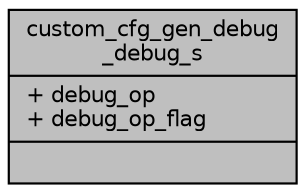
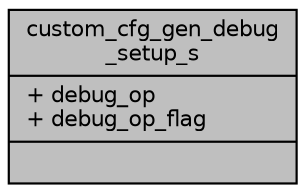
node "custom_cfg_gen_debug": text "_debug_s" -> "_setup_s"
